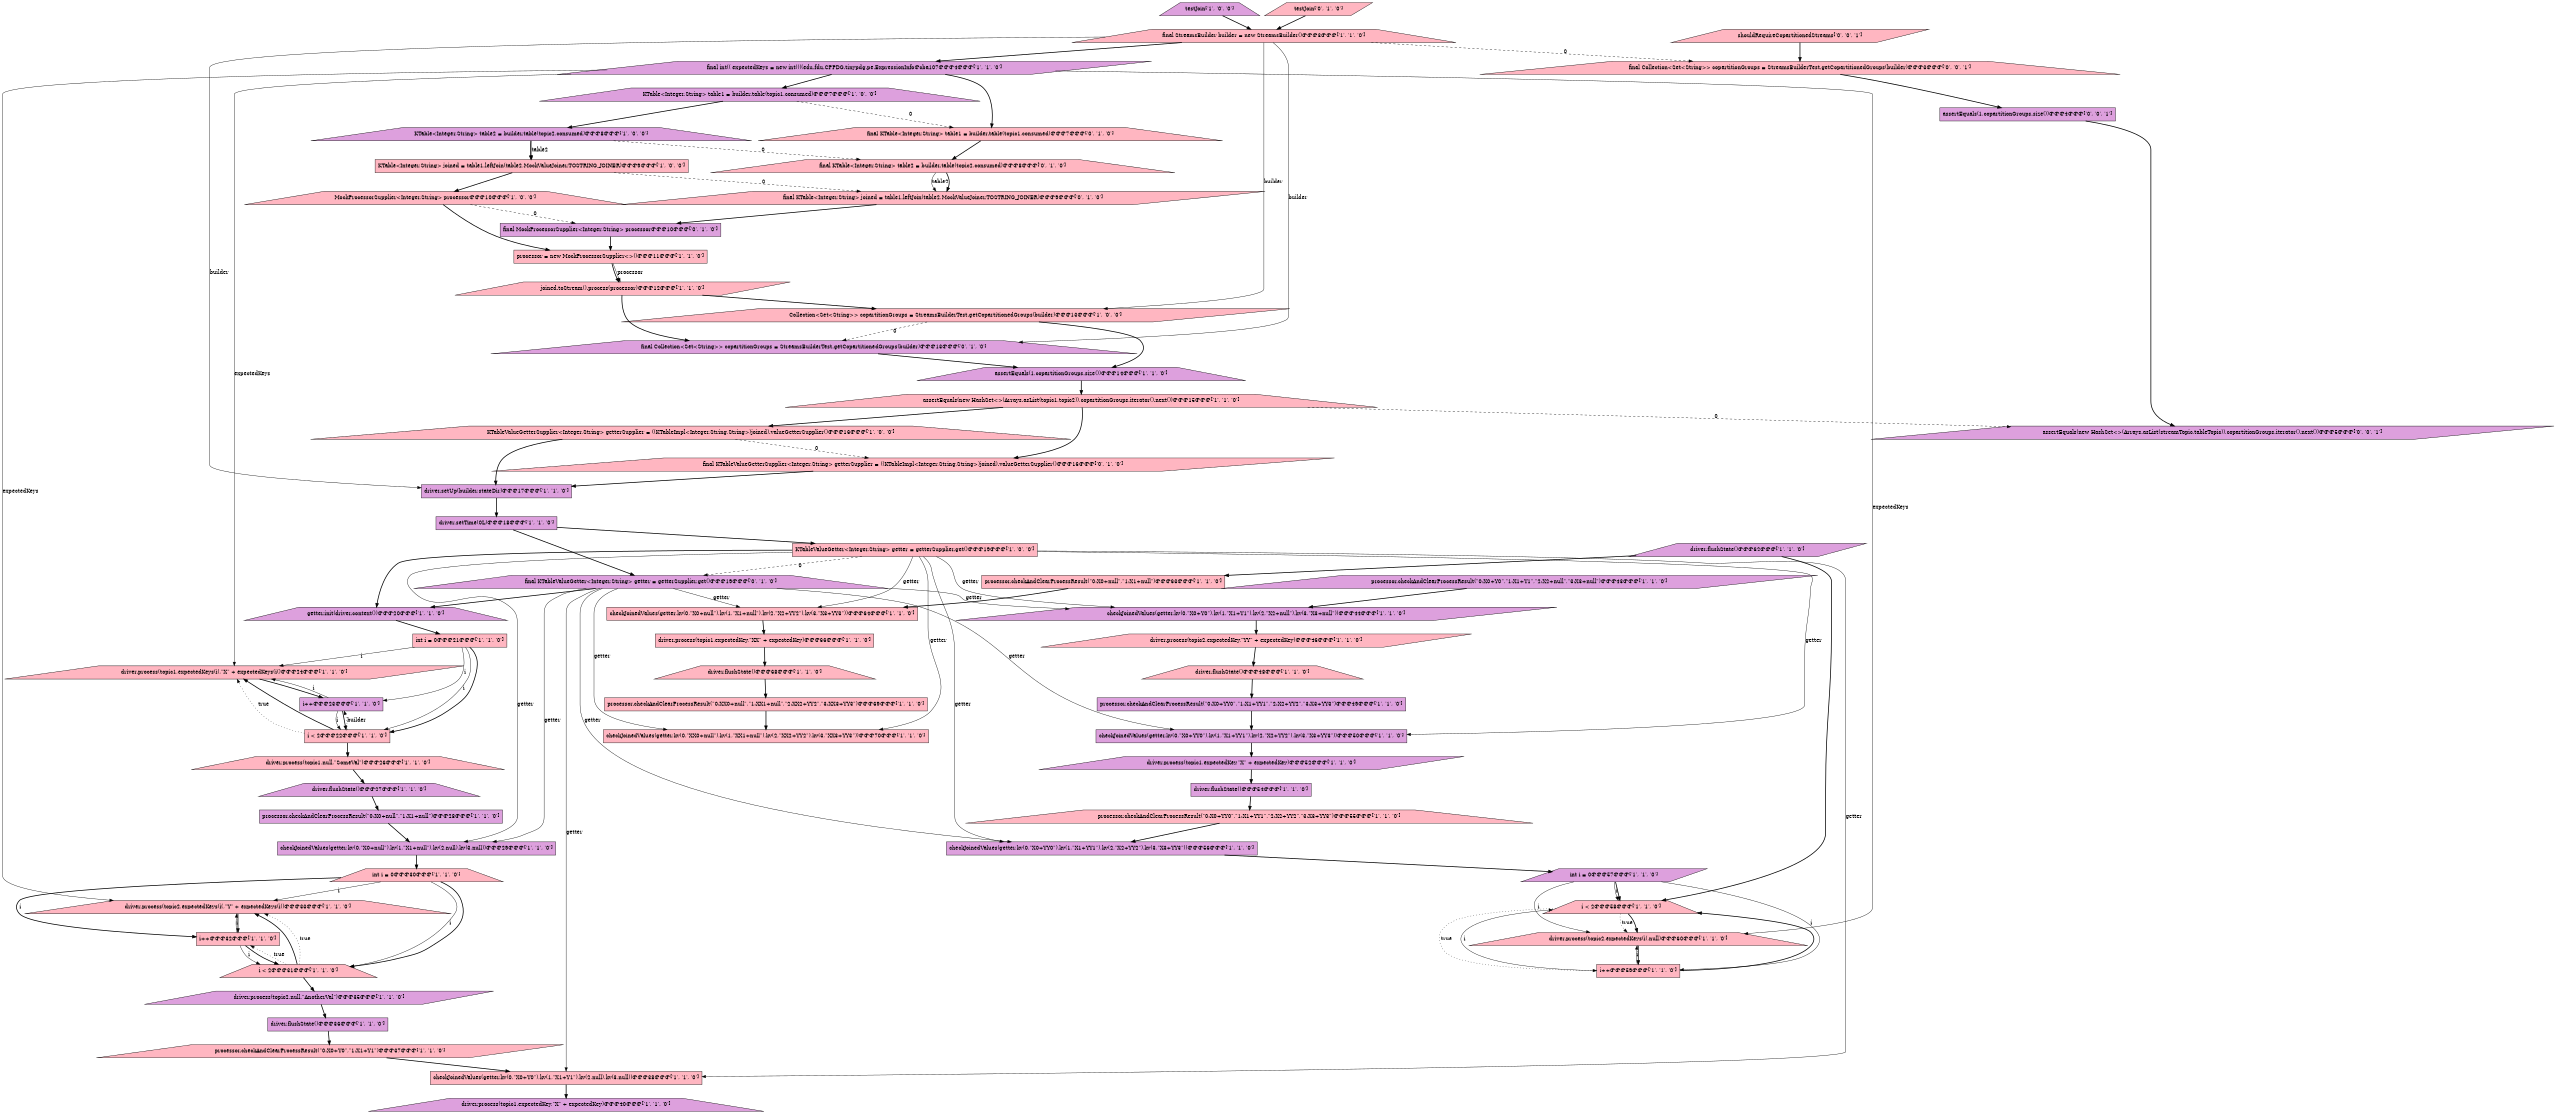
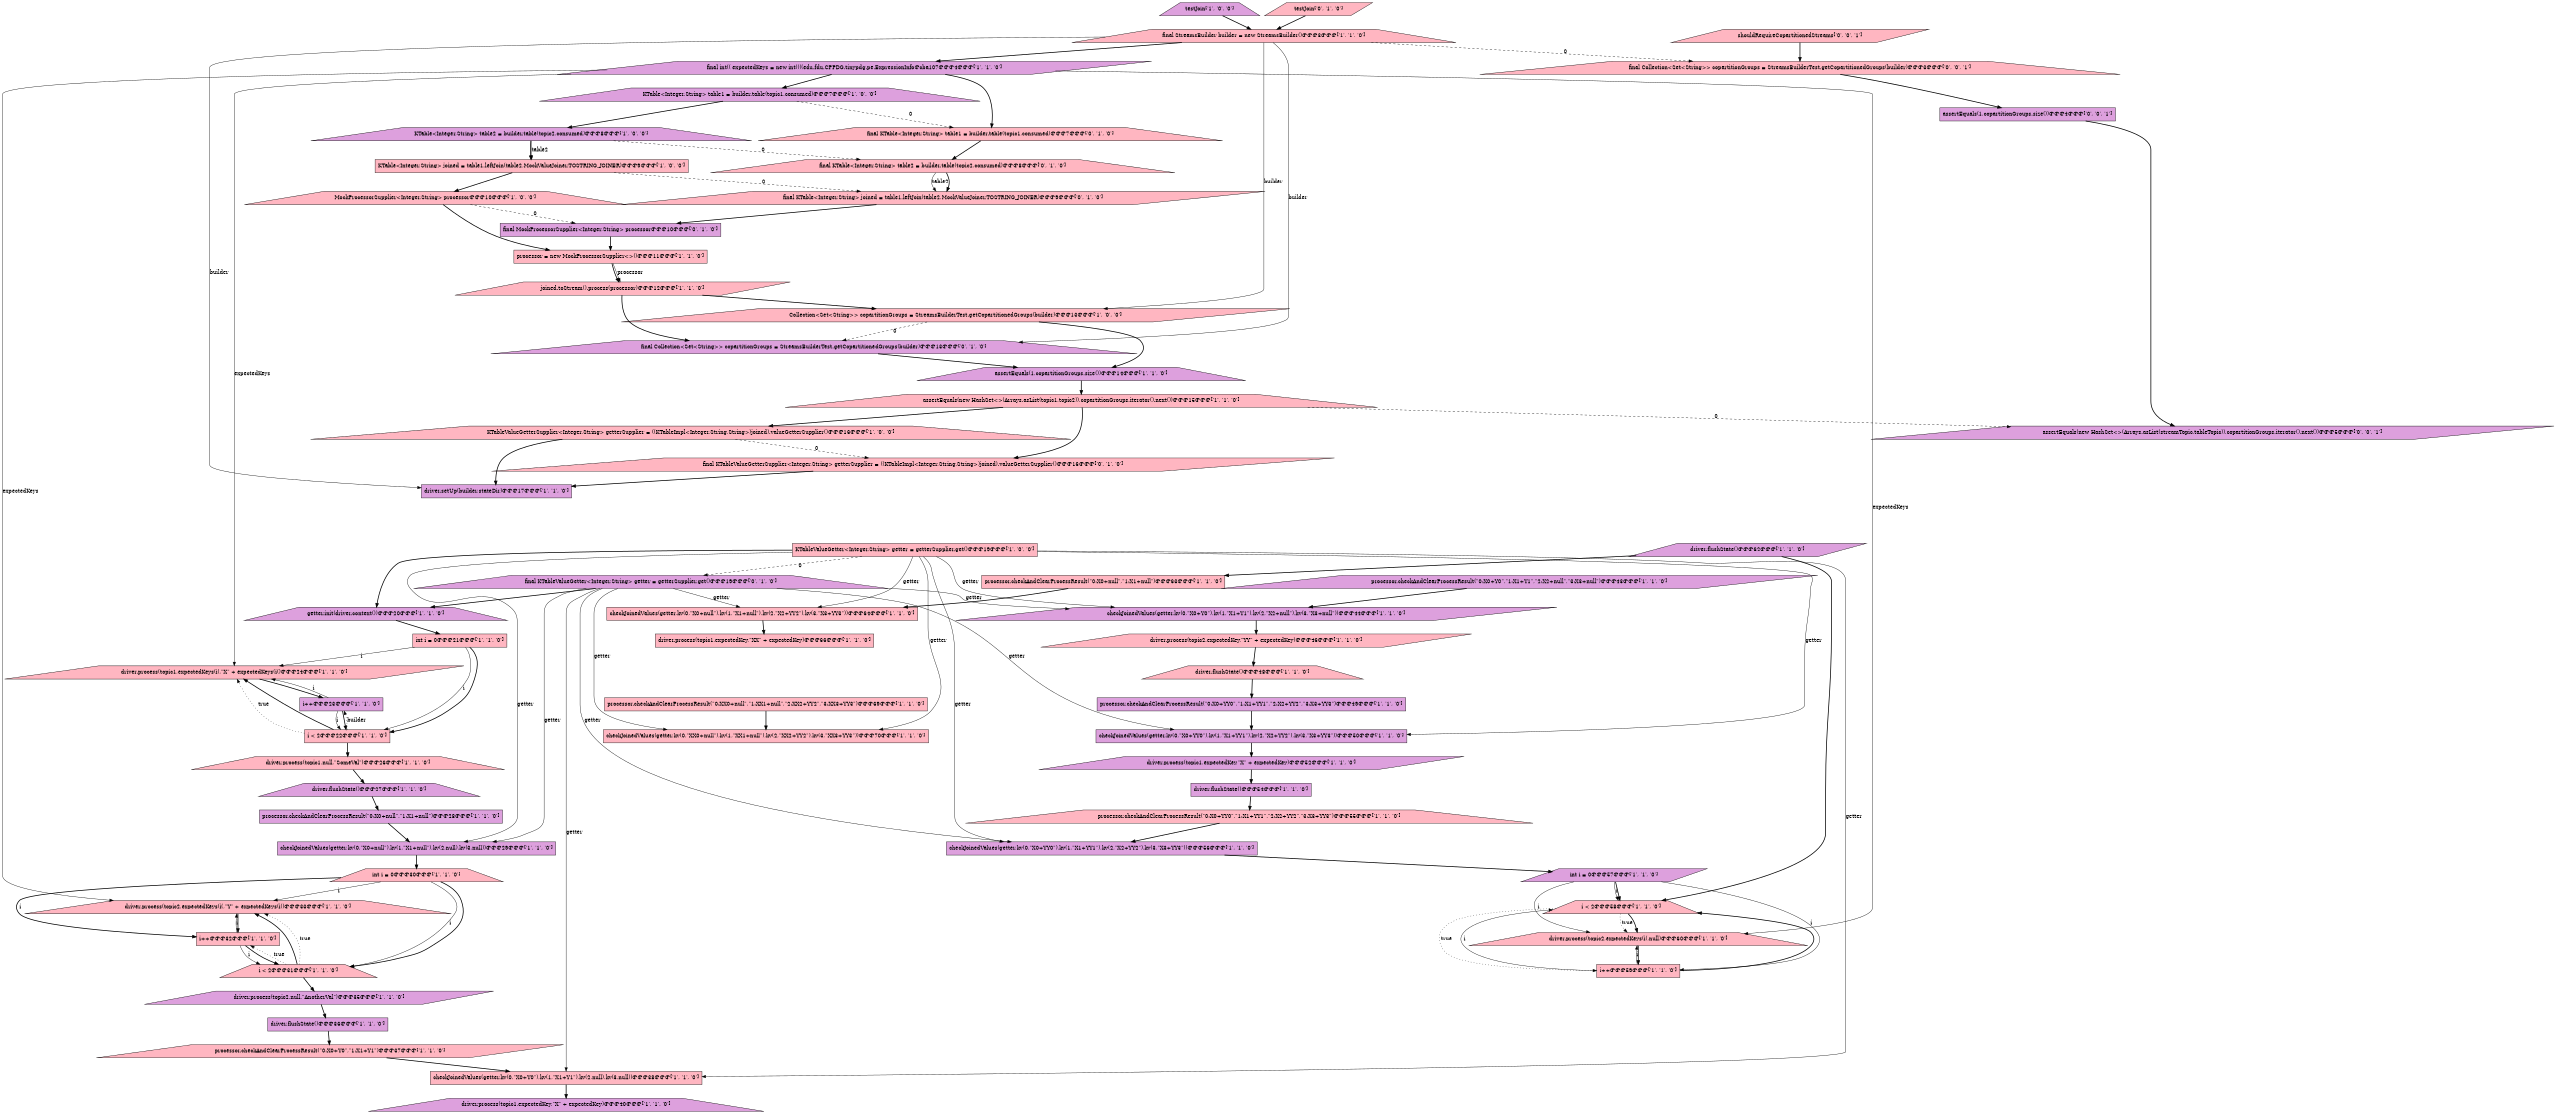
node "driver.setTime(0L)@@@18@@@['1', '1', '0']": removed
node "driver.flushState()@@@68@@@['1', '1', '0']": removed
edge "int i = 0@@@21@@@['1', '1', '0']" -> "i++@@@23@@@['1', '1', '0']": removed, label "i"
